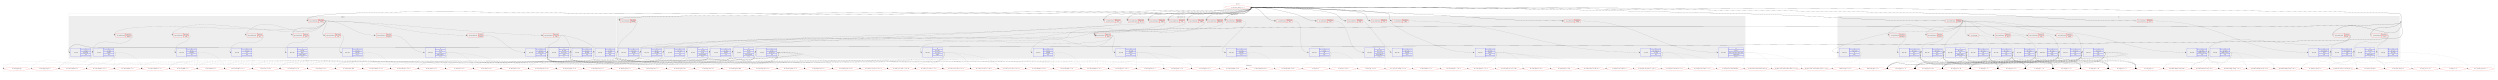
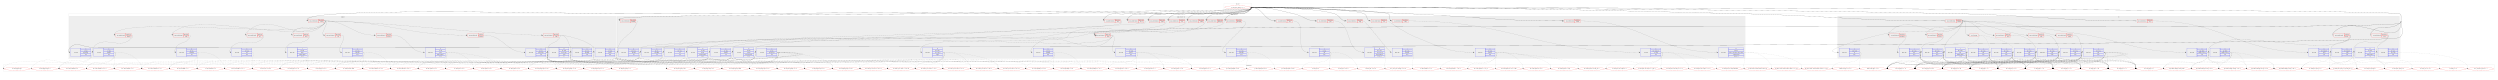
node "dev-db/postgresql-11.1": removed
